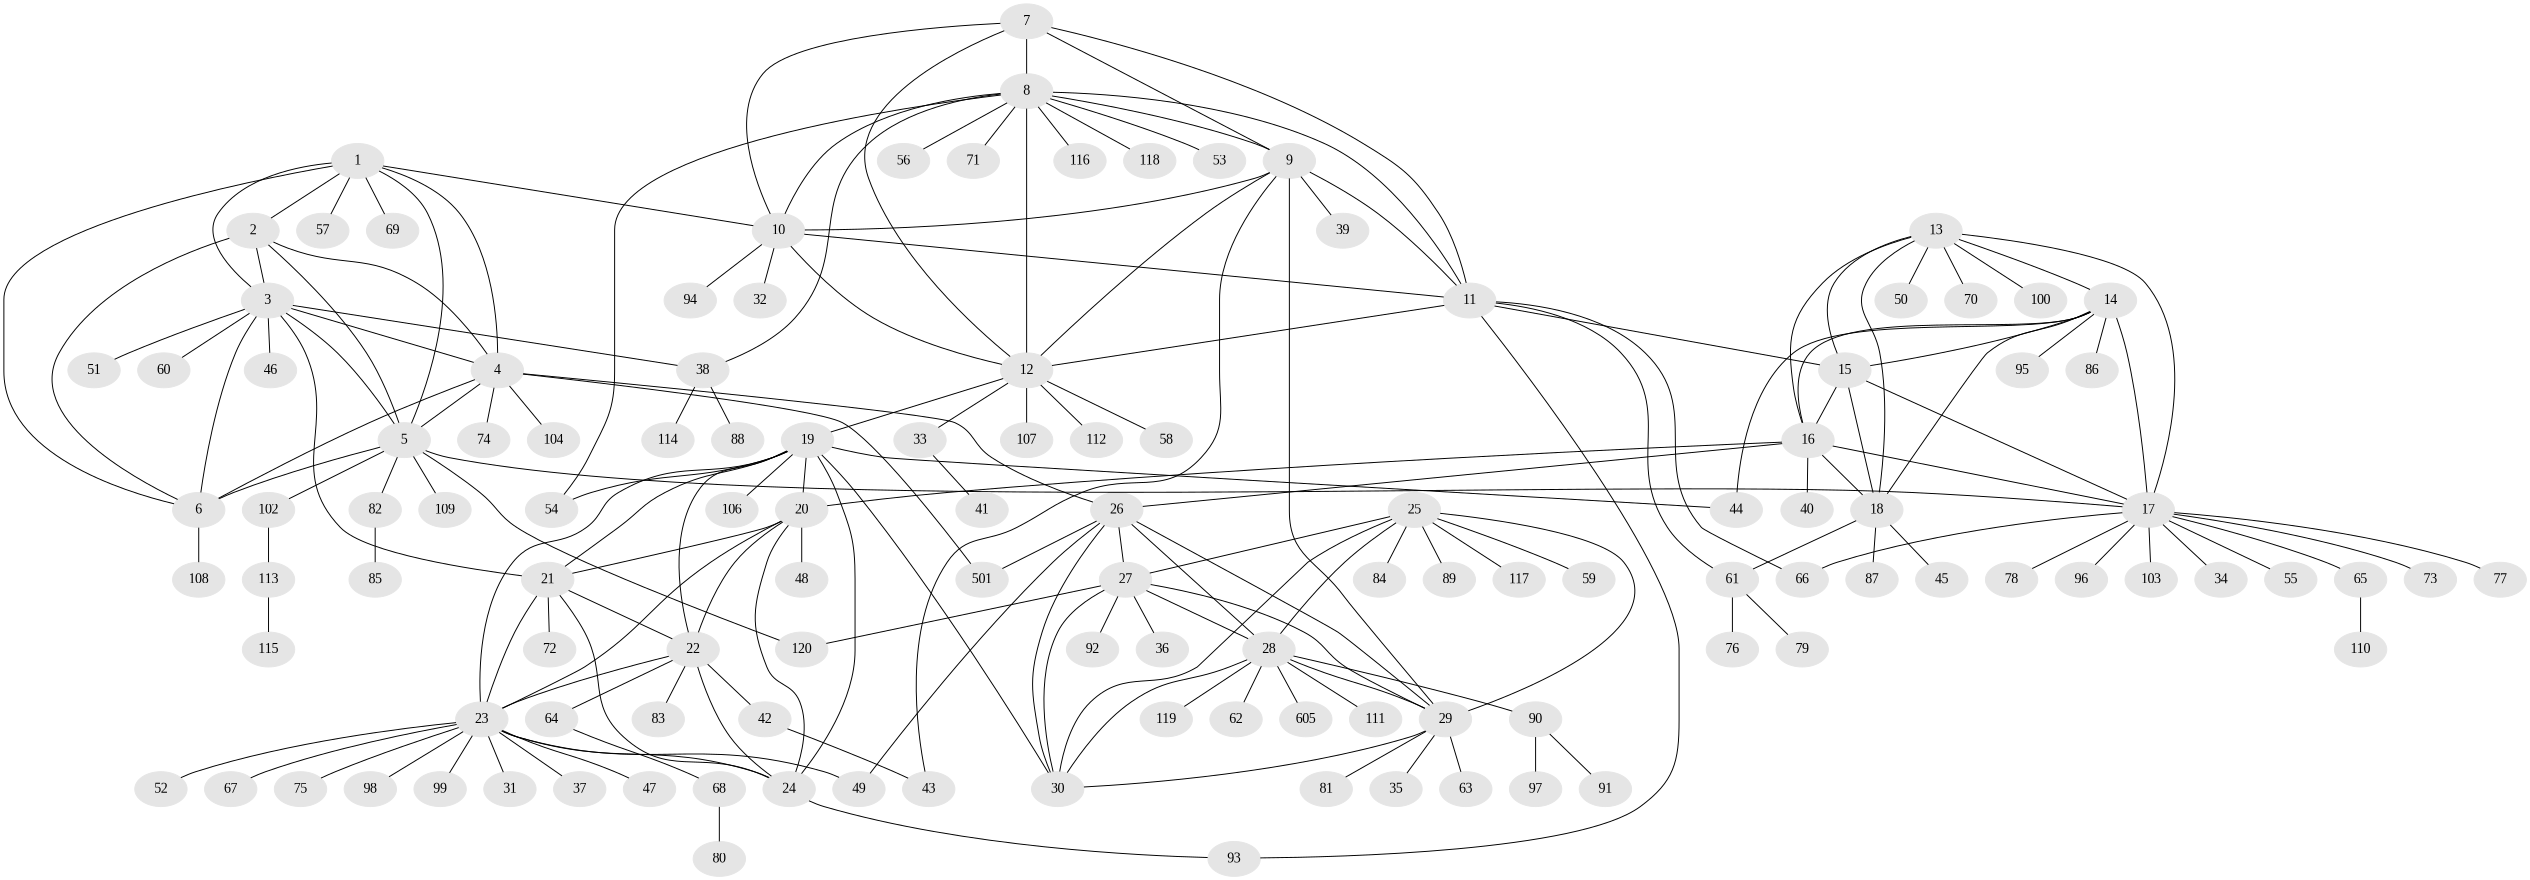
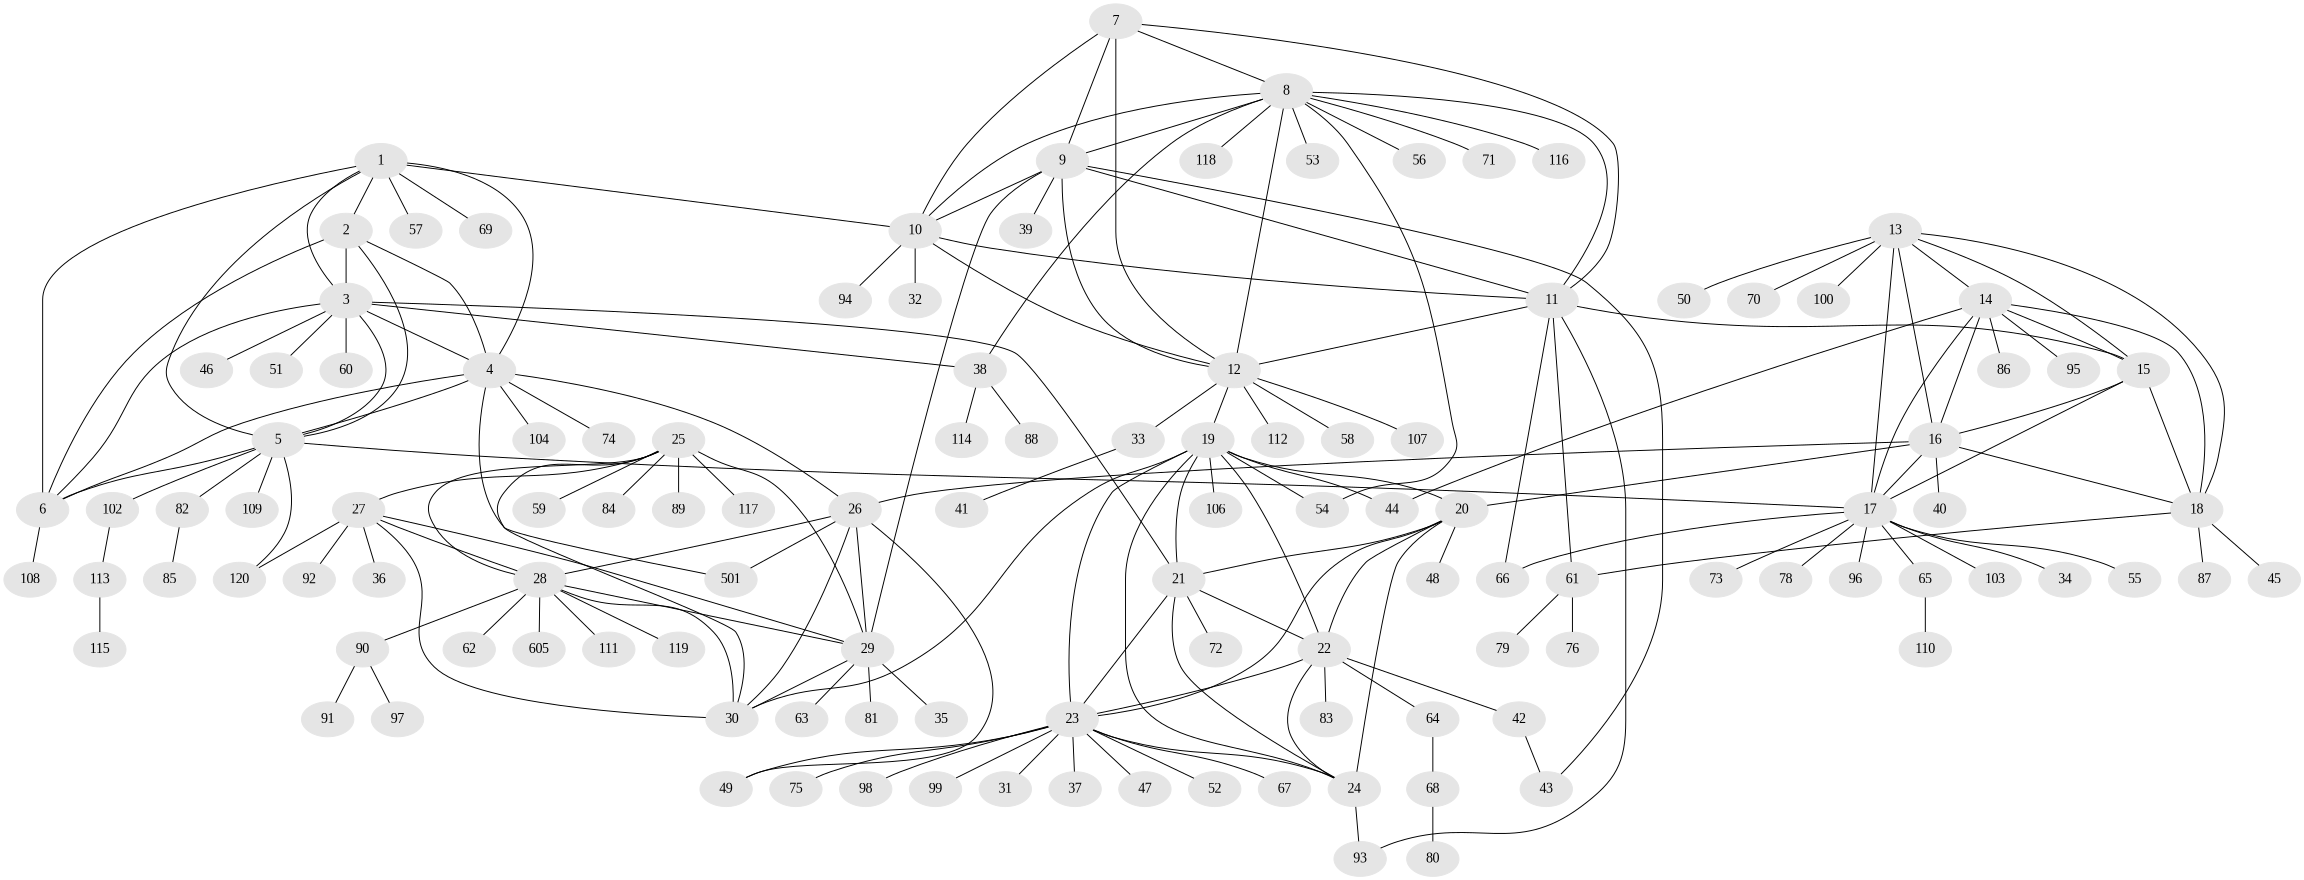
edge "26" -- "27": removed
node "77": removed
